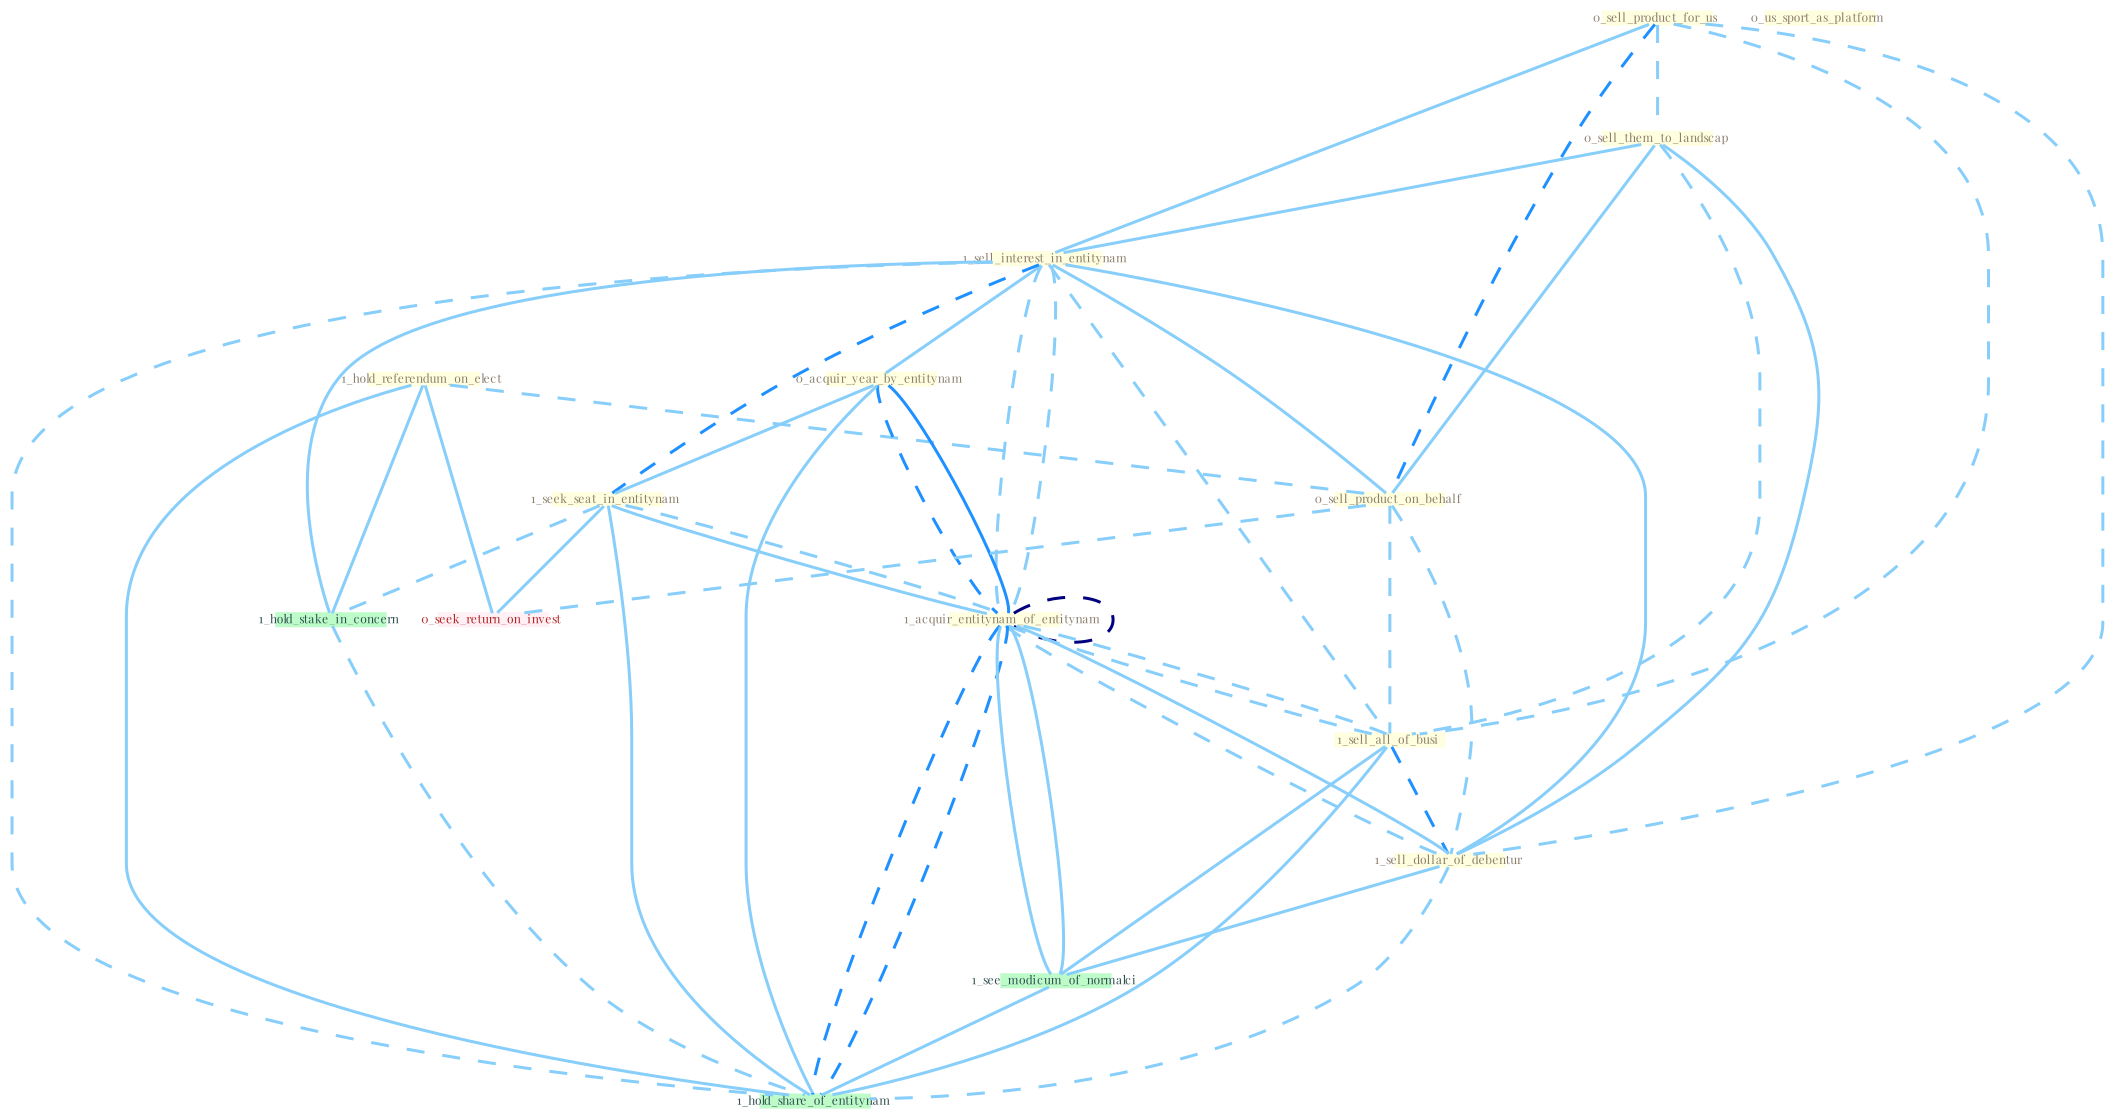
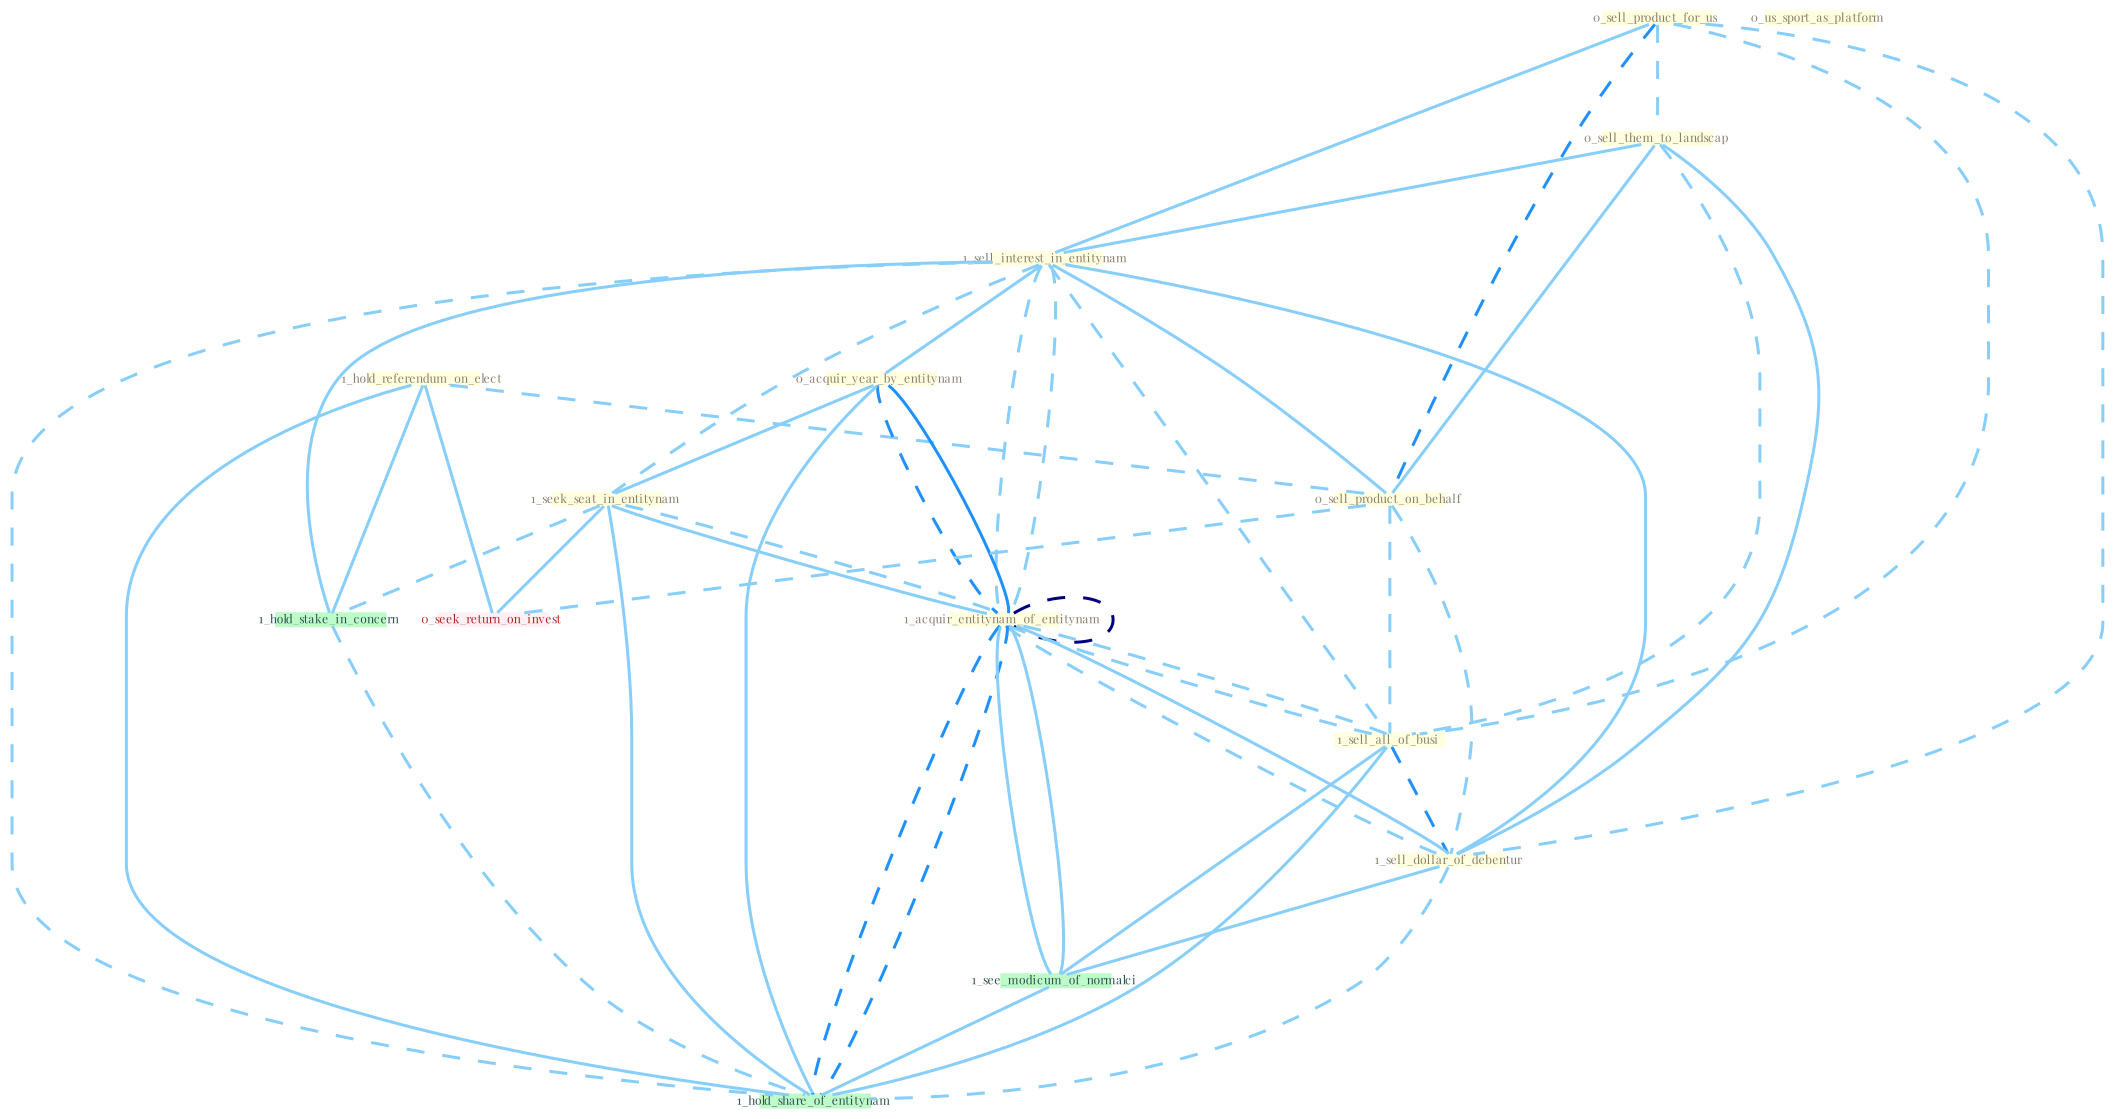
edge "1_sell_interest_in_entitynam" -- "1_seek_seat_in_entitynam": color #1e90ff -> #87cefa
